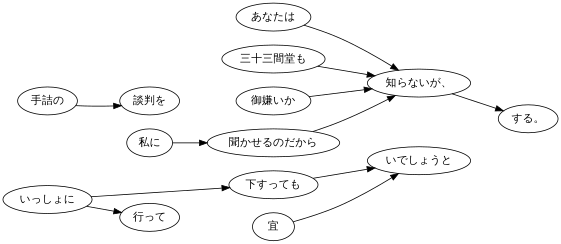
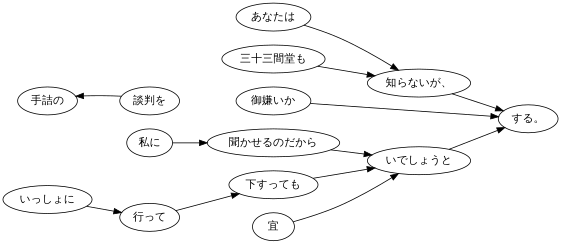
edge "御嫌いか" -> "知らないが、": now "御嫌いか" -> "する。"
edge "手詰の" -> "談判を": reversed
edge "聞かせるのだから" -> "知らないが、": now "聞かせるのだから" -> "いでしょうと"
edge "いでしょうと" -> "する。": added
edge "いっしょに" -> "下すっても": now "行って" -> "下すっても"
